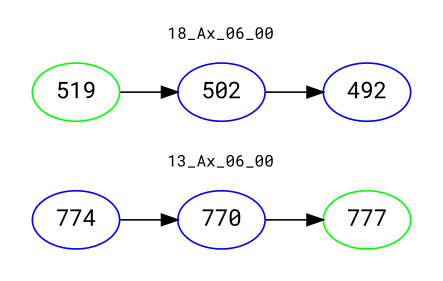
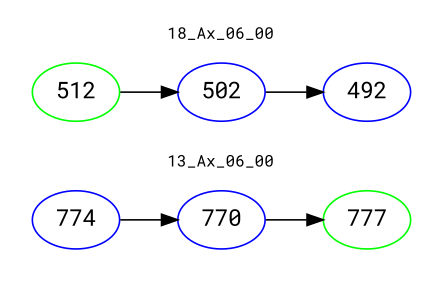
node "519": label "519" -> "512"
